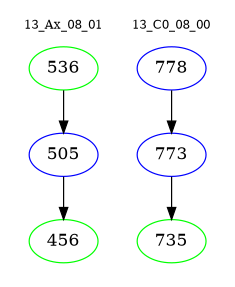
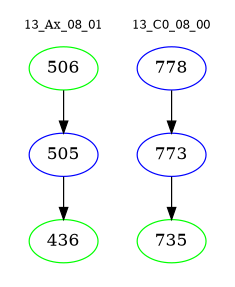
node "536": label "536" -> "506"
node "456": label "456" -> "436"
